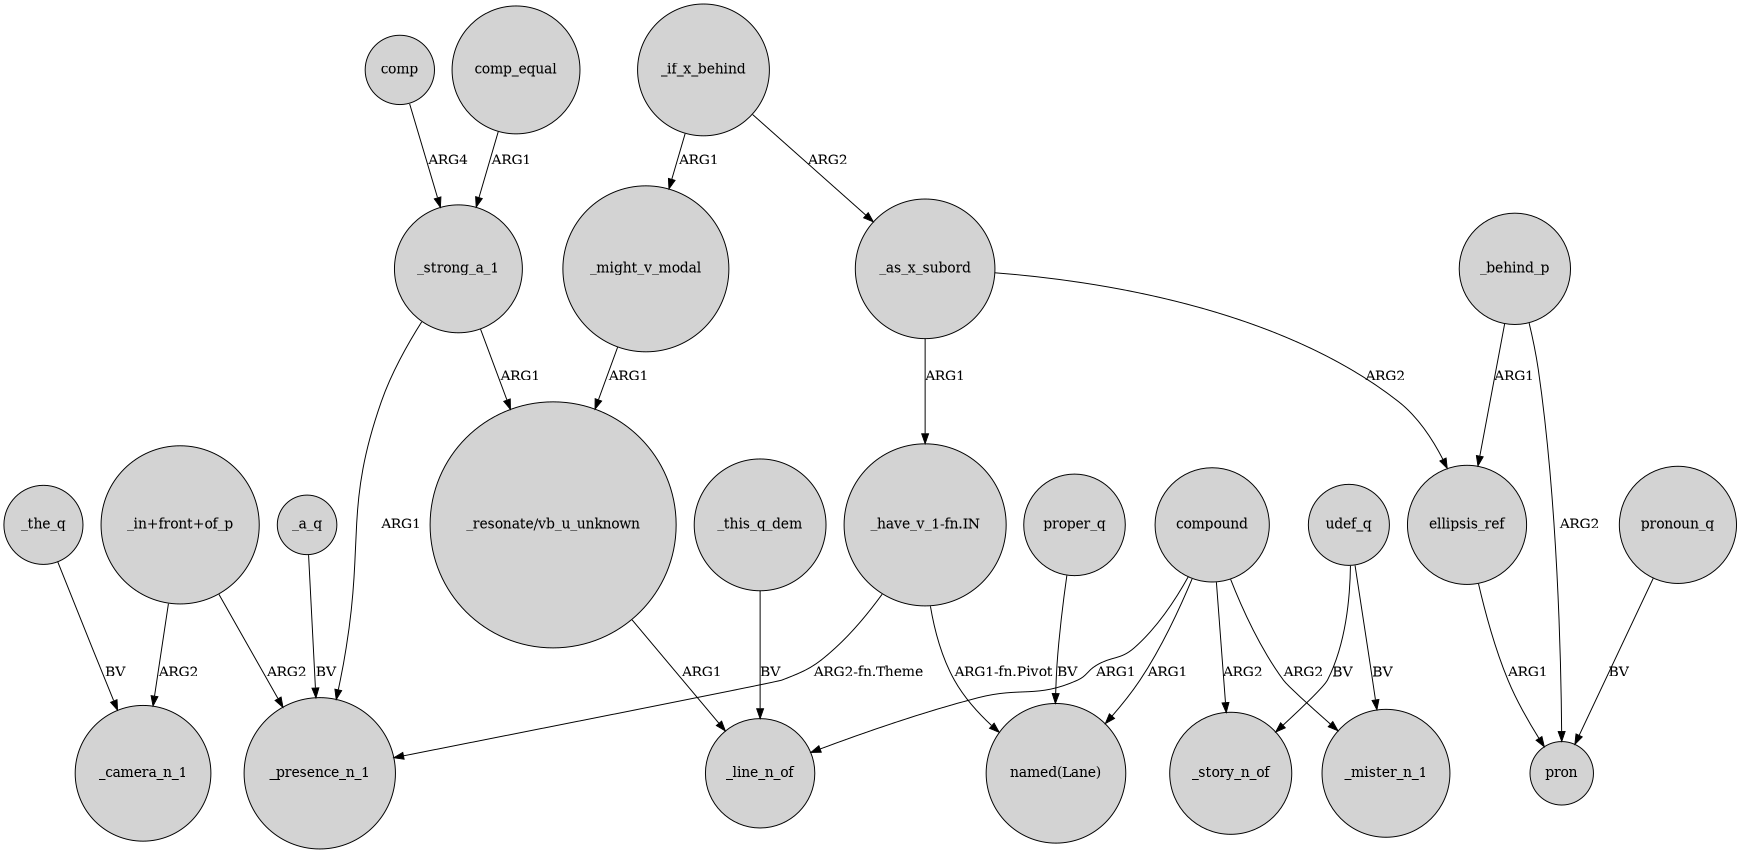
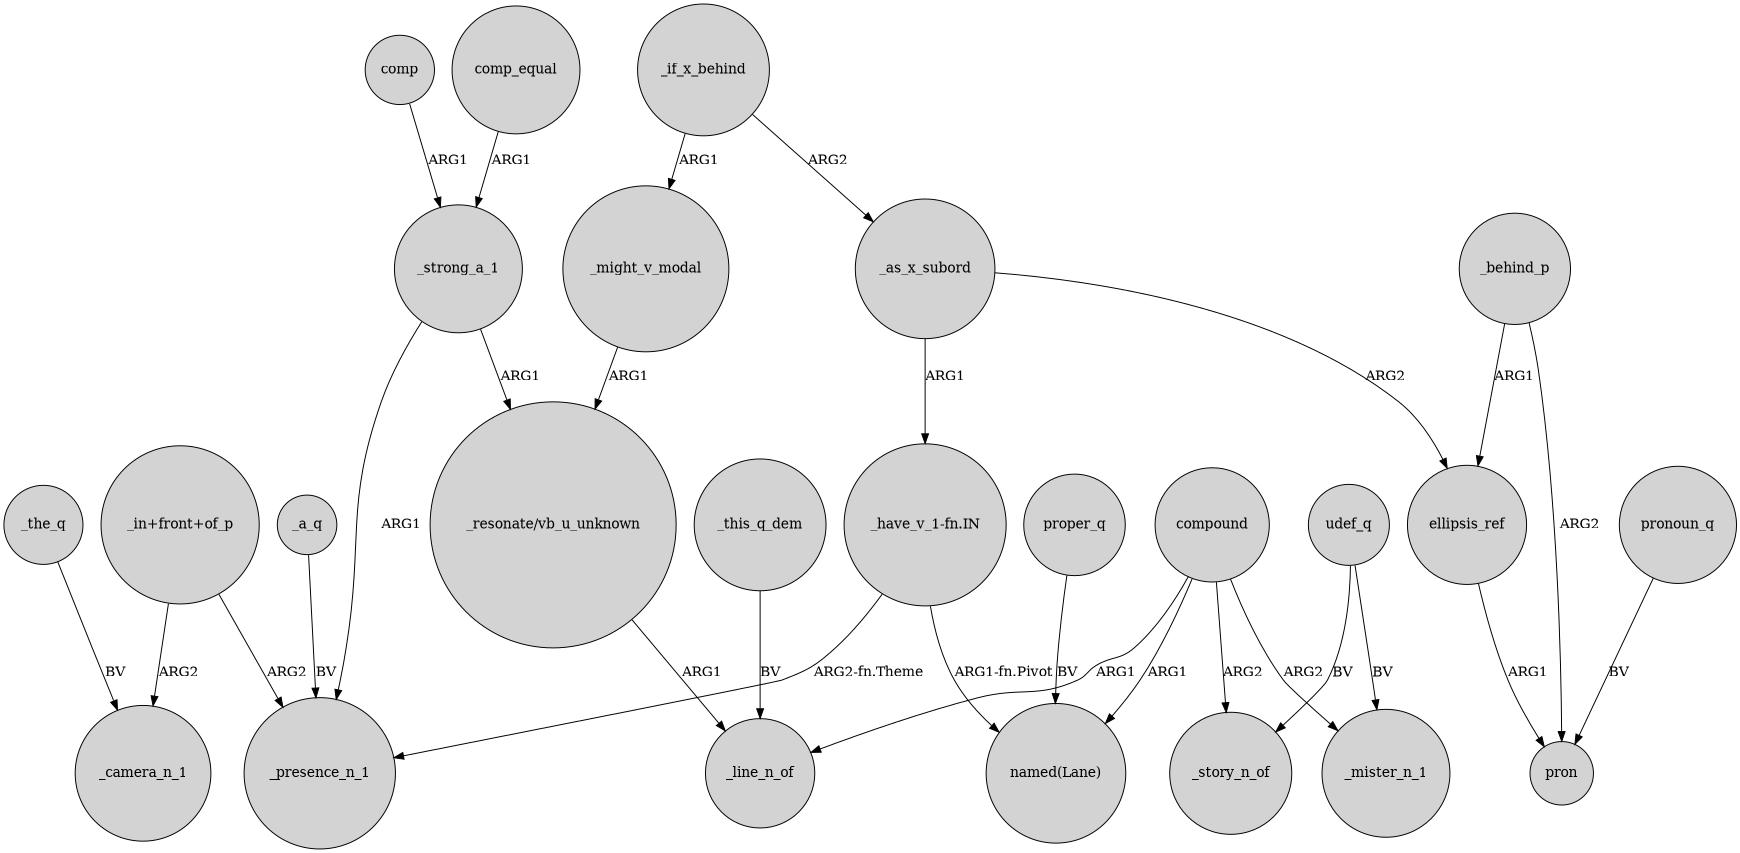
edge "comp" -> "_strong_a_1": label "ARG4" -> "ARG1"
